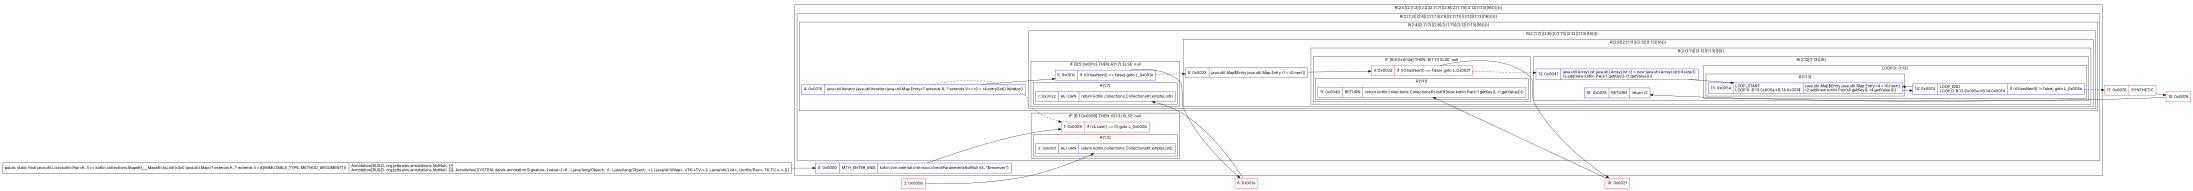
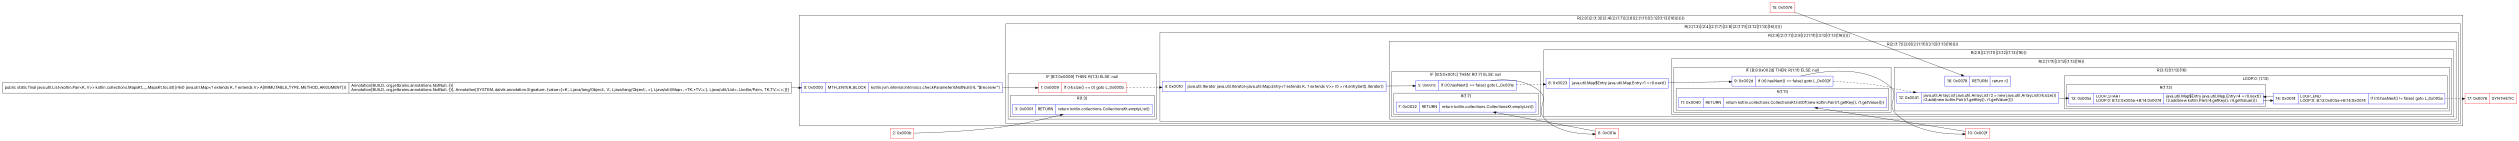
node "9: 0x002d": color red -> blue
edge "4: 0x0010" -> "1: 0x0009": reversed
edge "17: 0x0076" -> "15: 0x0076": removed
node "0: 0x0000": text "MTH_ENTER_END" -> "MTH_ENTER_BLOCK"
